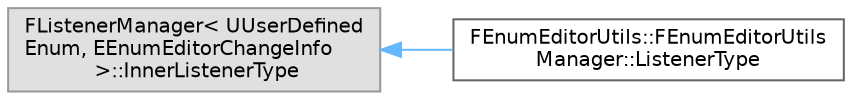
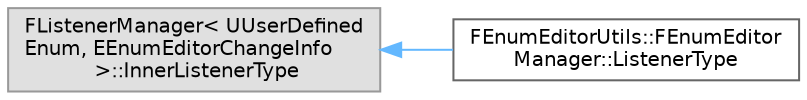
node "FEnumEditorUtils::FEnumEditorUtils Manager::ListenerType": label "FEnumEditorUtils::FEnumEditorUtils Manager::ListenerType" -> "FEnumEditorUtils::FEnumEditor Manager::ListenerType"
